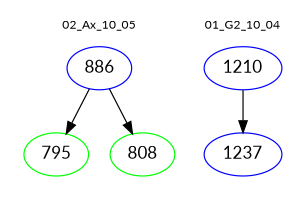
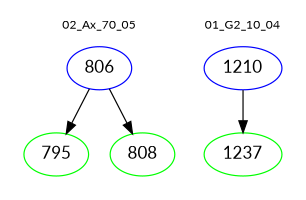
cluster "02_Ax_10_05": label "02_Ax_10_05" -> "02_Ax_70_05"
node "886": label "886" -> "806"
node "1237": color blue -> green
